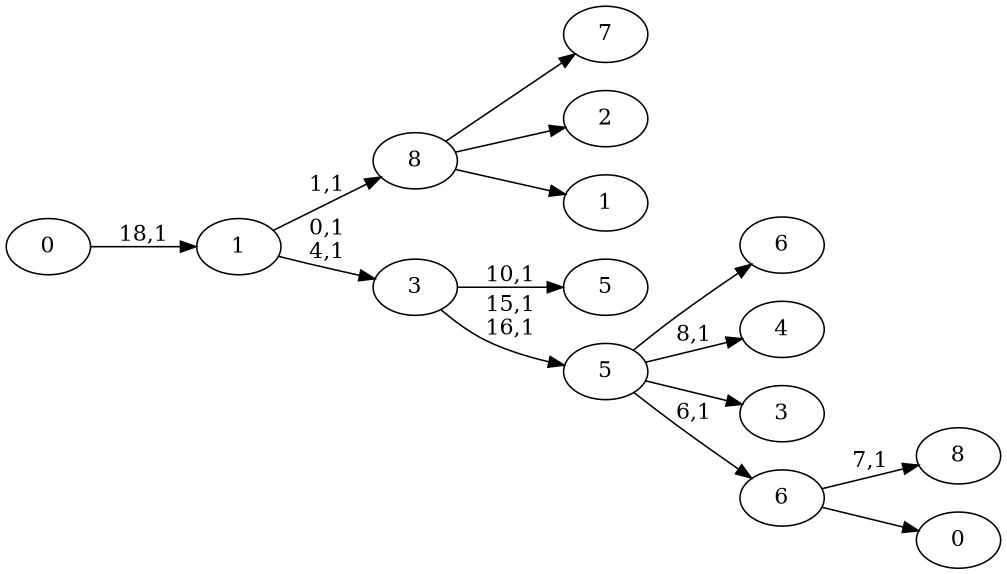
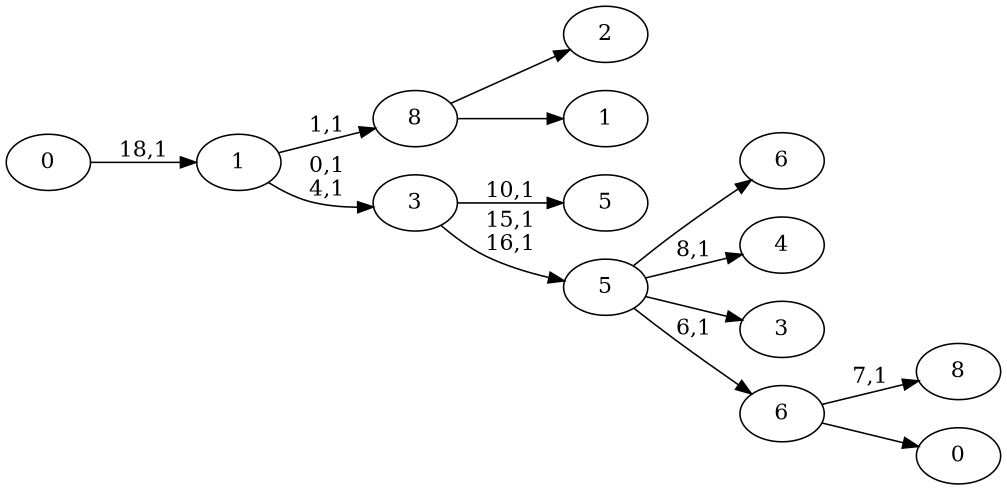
node "7": removed
